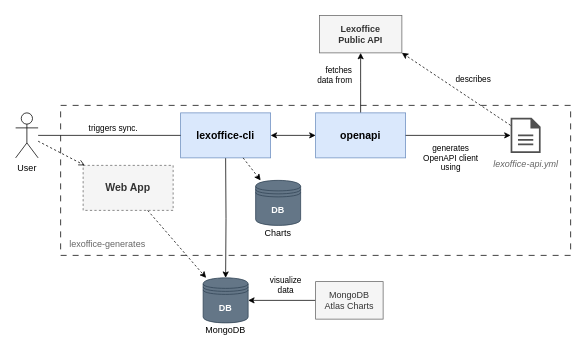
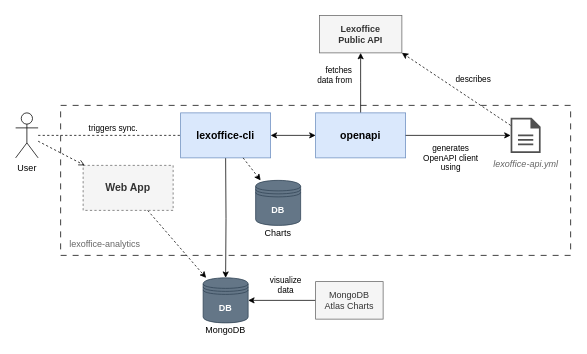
edge "User" -- "lexoffice-cli": style solid -> dashed
node "lexoffice-generates": label "lexoffice-generates" -> "lexoffice-analytics"
